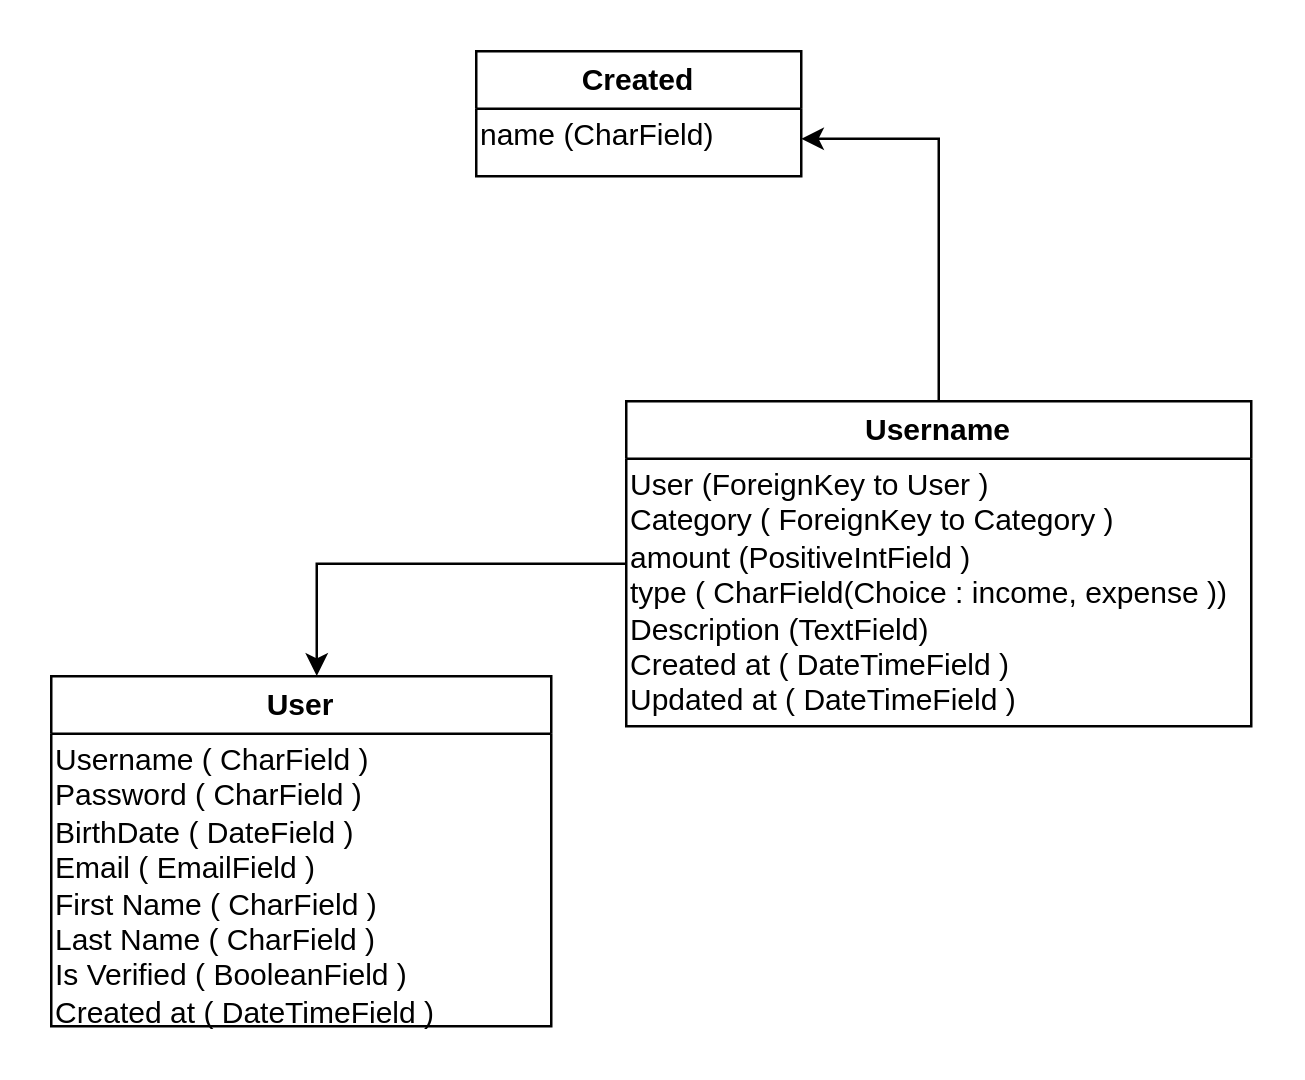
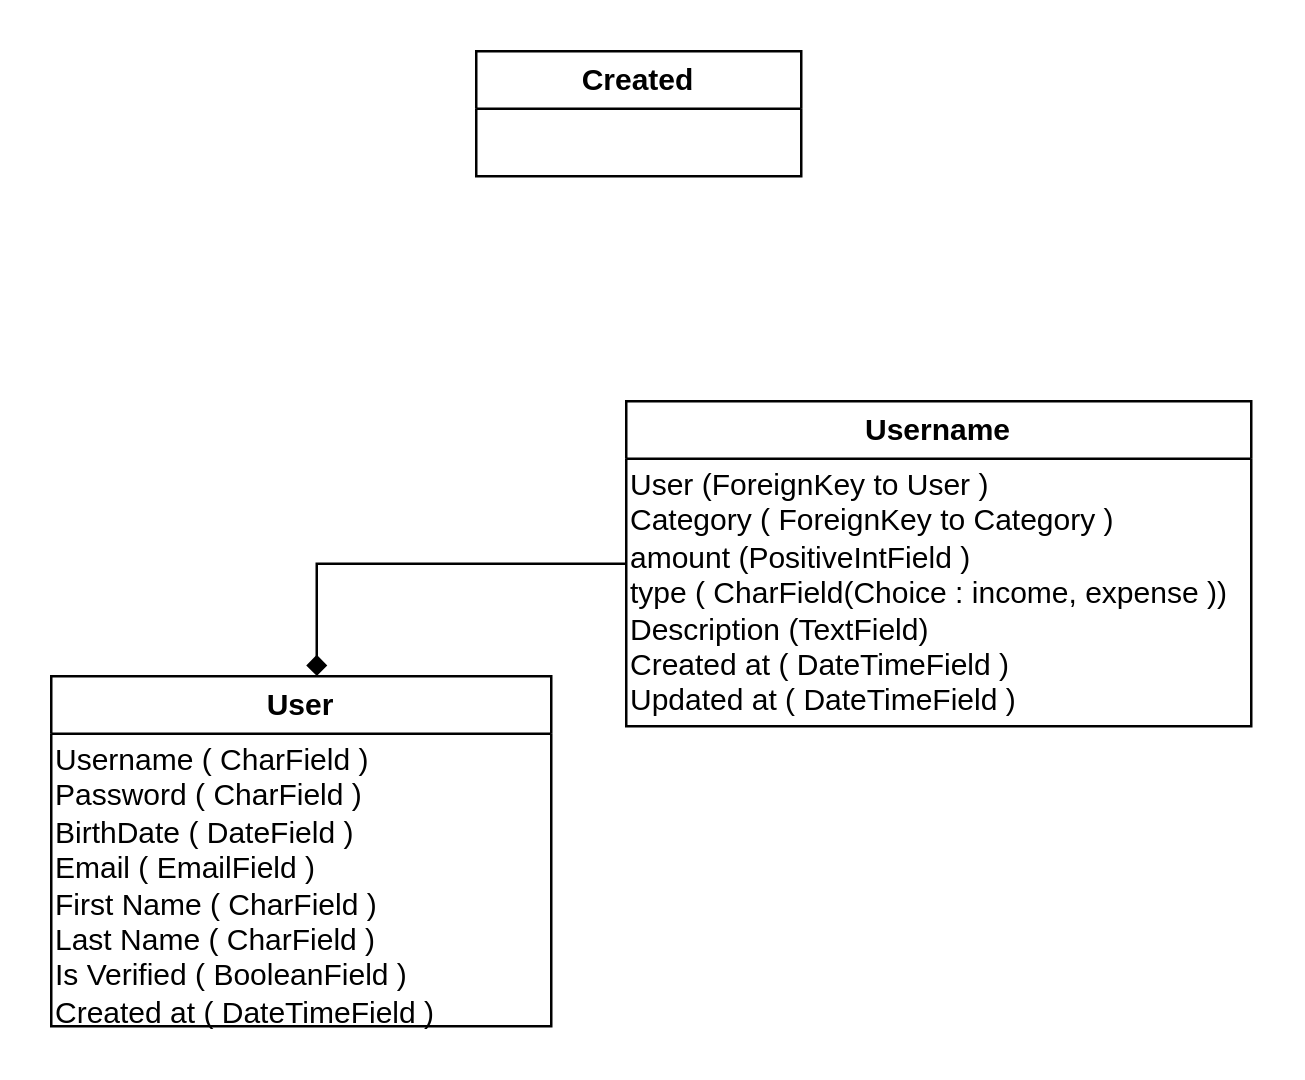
node "name (CharField)": removed
edge "Username" -> "name (CharField)": removed
edge "Username" -> "User": arrowhead classic -> diamond
